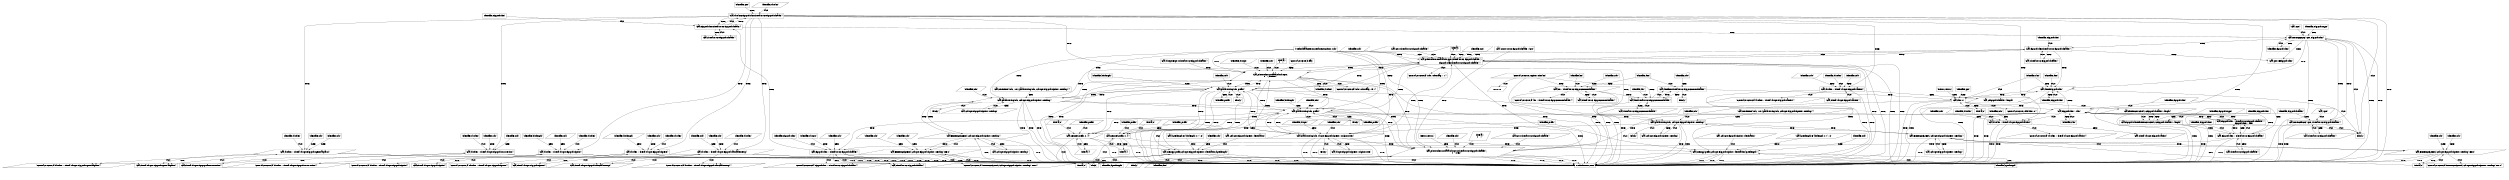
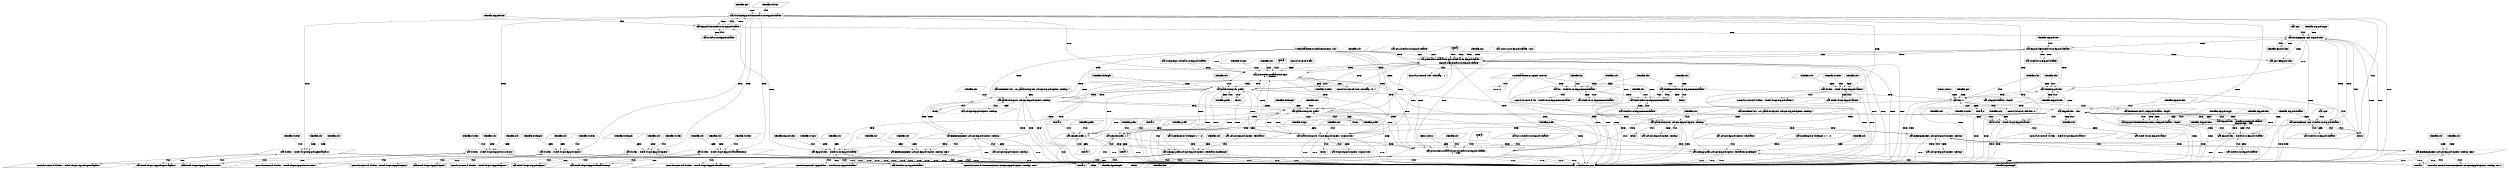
node "(ControlStructure,register u_int len)": label "(ControlStructure,register u_int len)" -> "(MethodParameterIn,register u_int len)"
edge "(Call,tlv_tlen < sizeof(*tlv_ptr.eigrp_tlv_at_ext))" -> "(Call,&eigrp_tlv_header->length)": now "(Call,tlv_tlen < sizeof(*tlv_ptr.eigrp_tlv_at_ext))" -> "(Call,sizeof(*tlv_ptr.eigrp_tlv_at_ext))"
edge "(Call,tlv_tlen < sizeof(*tlv_ptr.eigrp_tlv_at_cable_setup))" -> "(Call,sizeof(*tlv_ptr.eigrp_tlv_at_cable_setup))": label "AST: " -> "CFG: "
